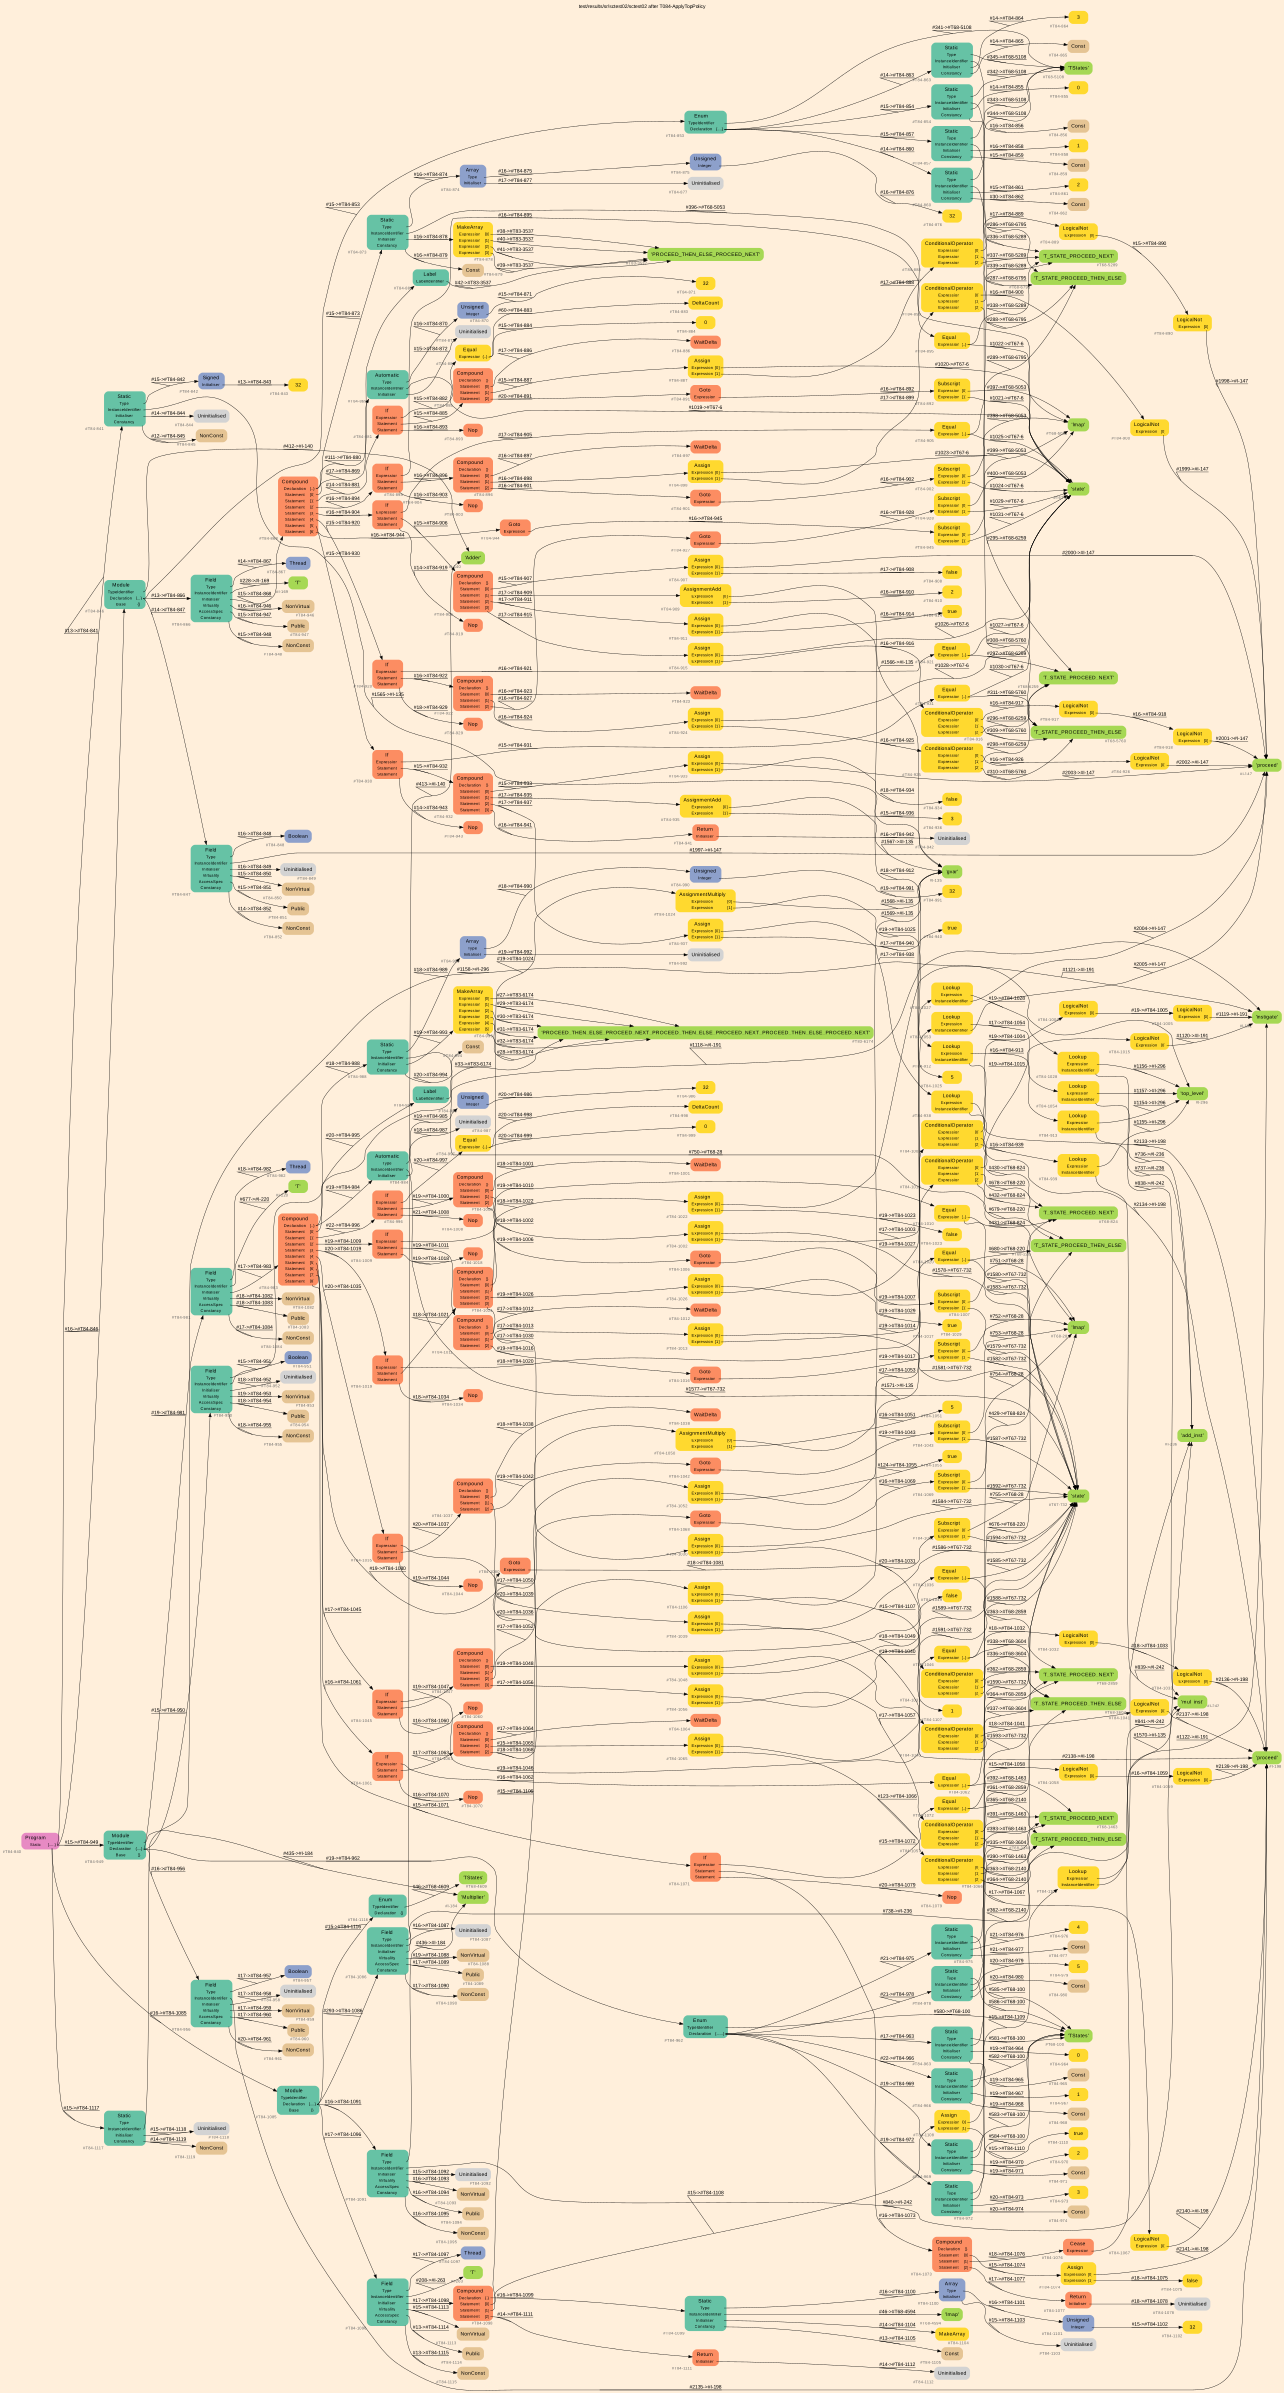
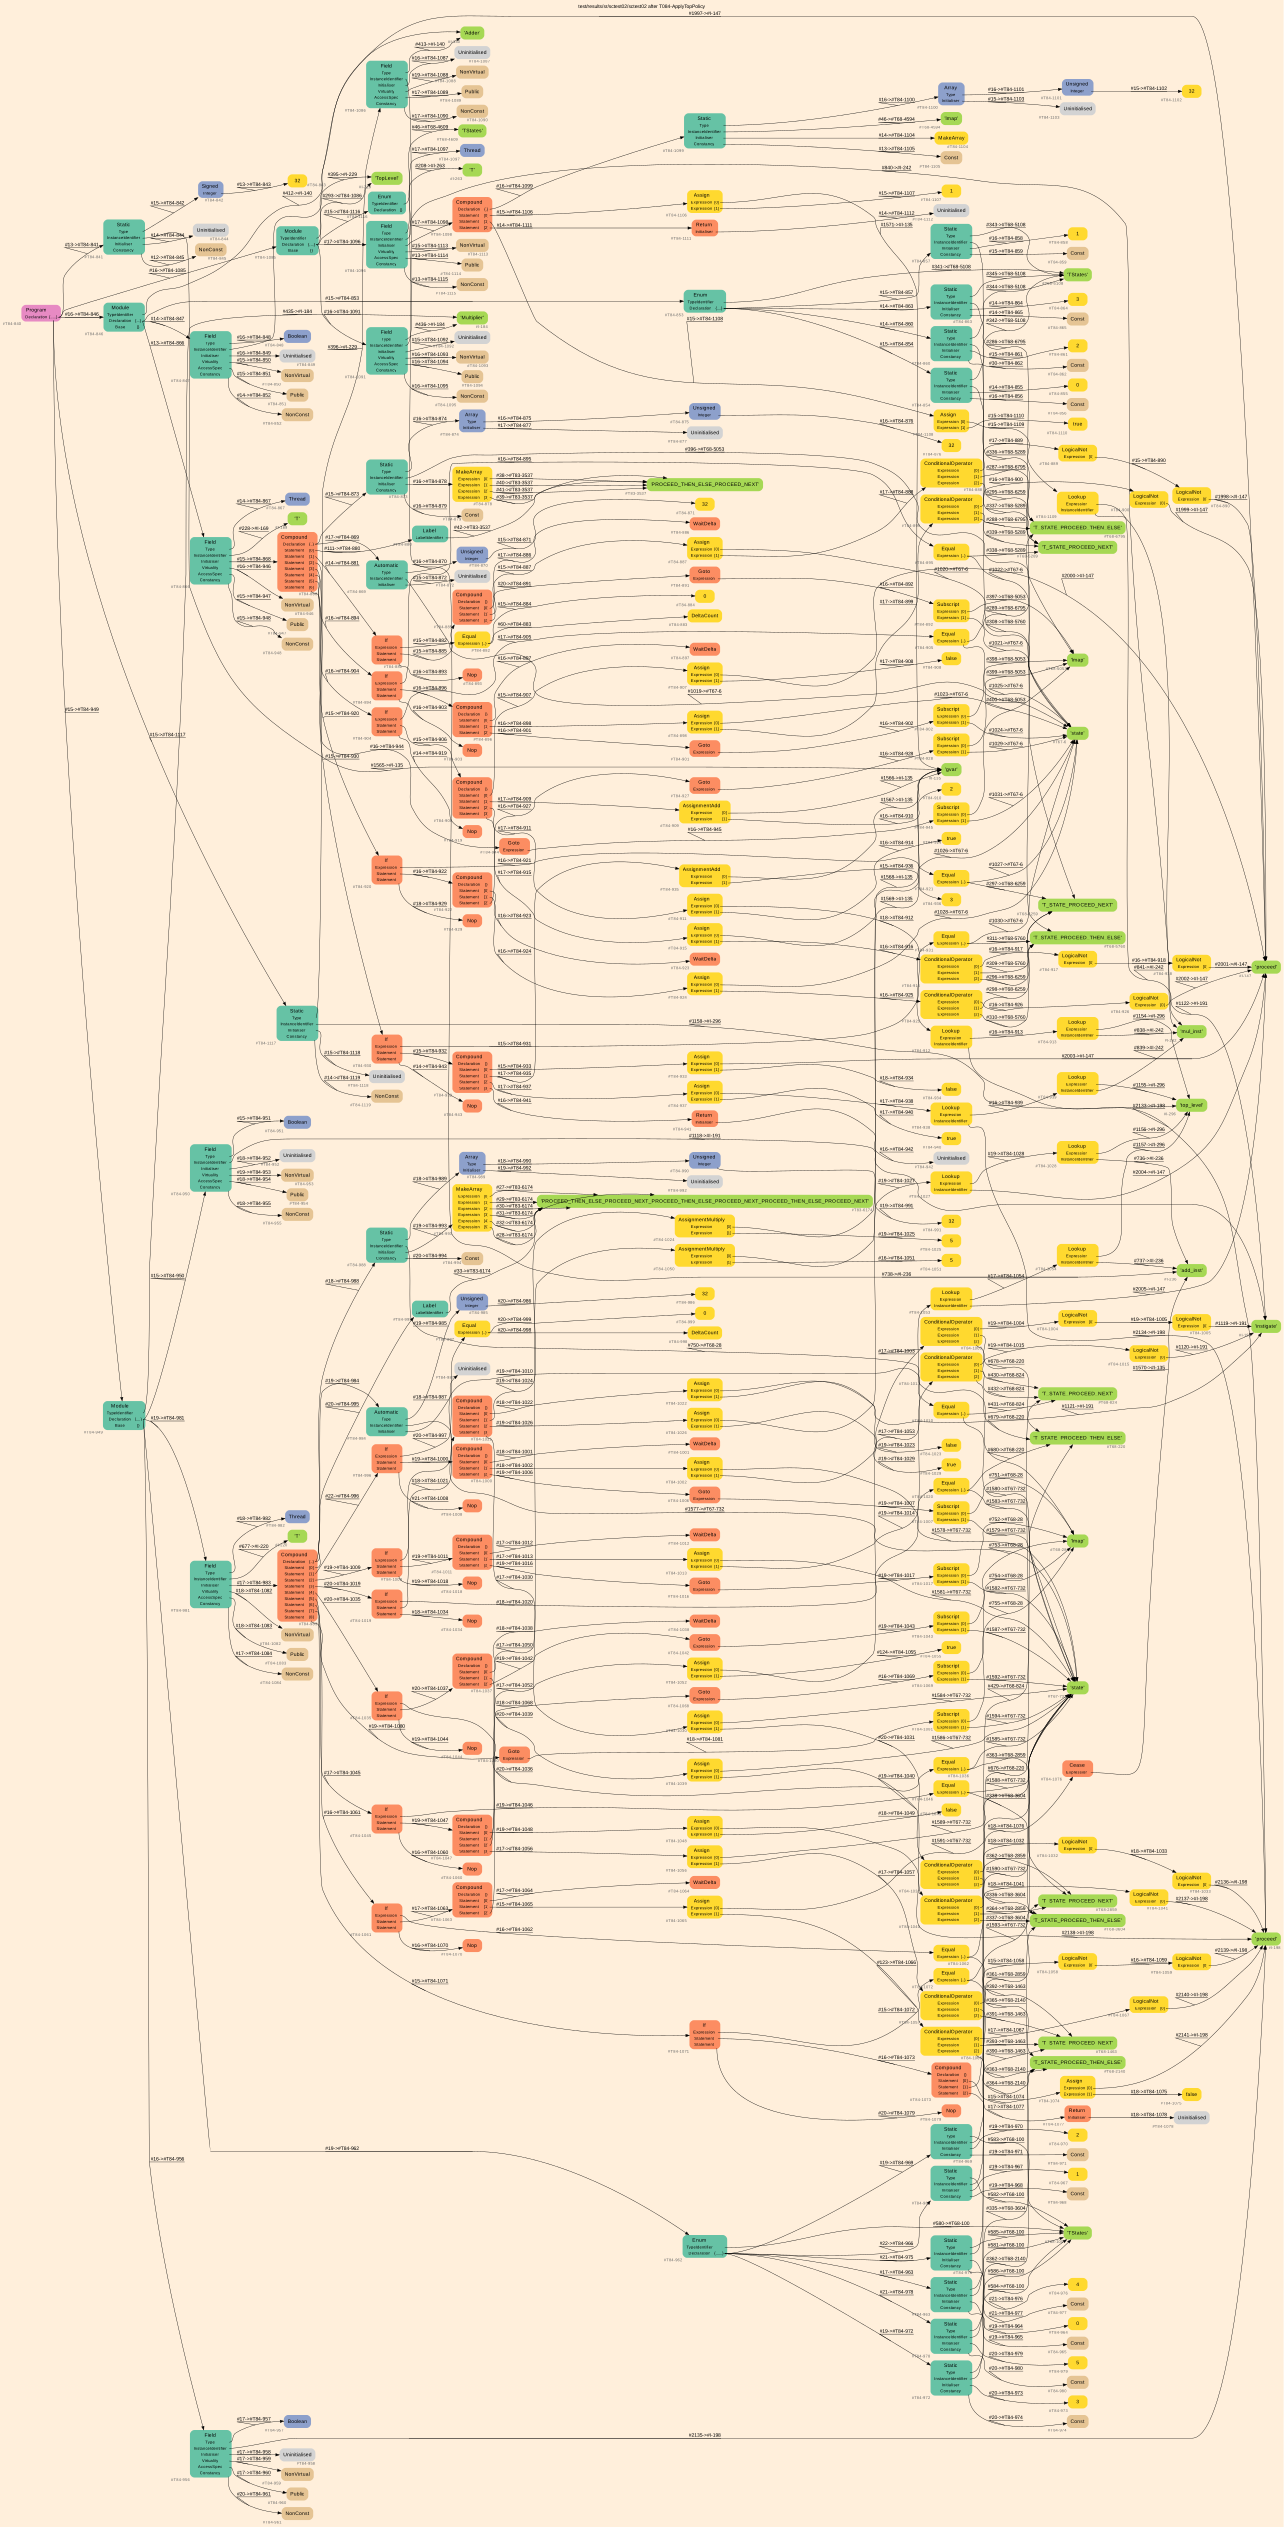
node "'TopLevel'": added
node "Signed": text "Initialiser" -> "Integer"
node "Program": text "Static" -> "Declaration"
